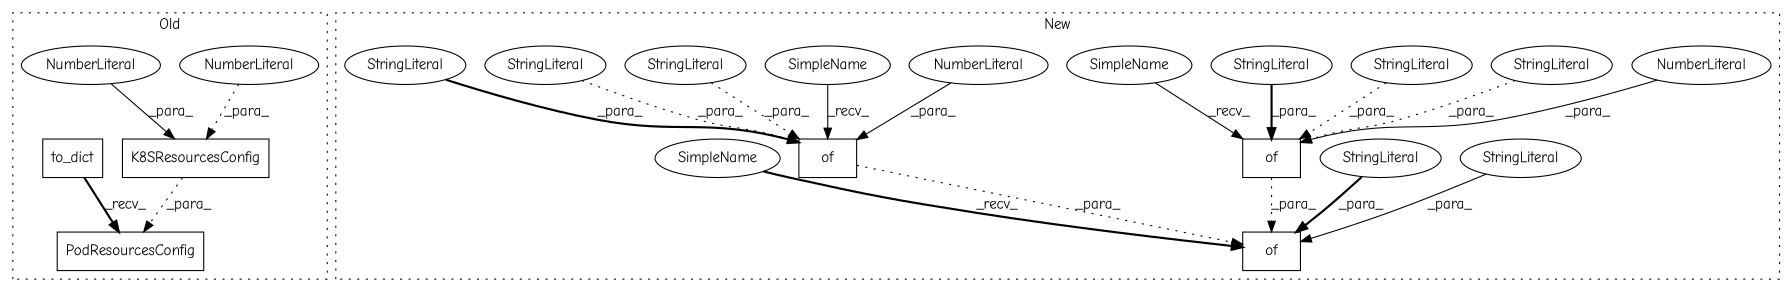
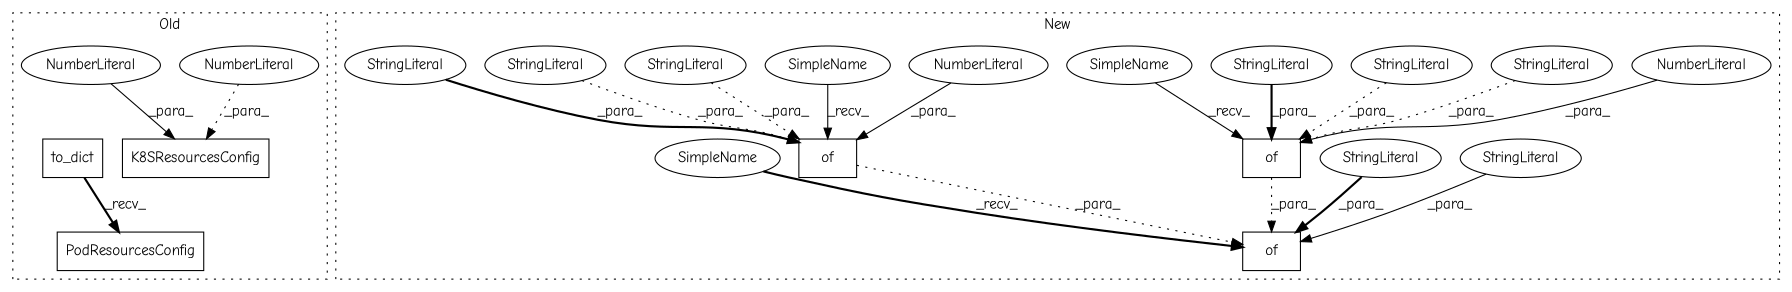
edge "K8SResourcesConfig" -> "PodResourcesConfig": removed, label "_para_"
